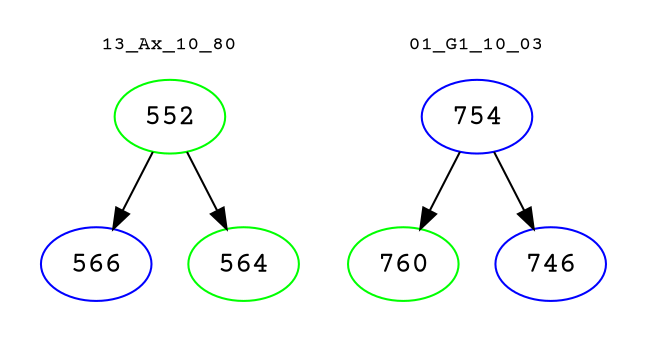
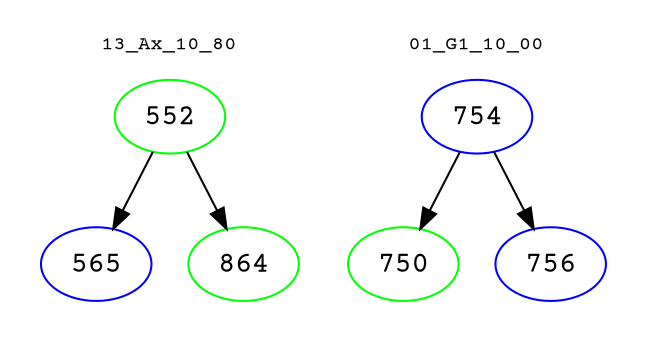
cluster "01_G1_10_03": label "01_G1_10_03" -> "01_G1_10_00"
node "566": label "566" -> "565"
node "564": label "564" -> "864"
node "760": label "760" -> "750"
node "746": label "746" -> "756"
